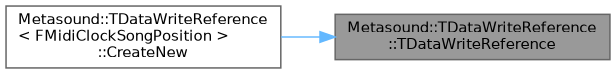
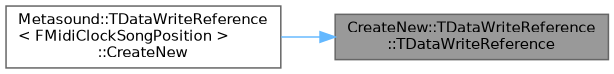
node "Metasound::TDataWriteReference ::TDataWriteReference": label "Metasound::TDataWriteReference ::TDataWriteReference" -> "CreateNew::TDataWriteReference ::TDataWriteReference"
